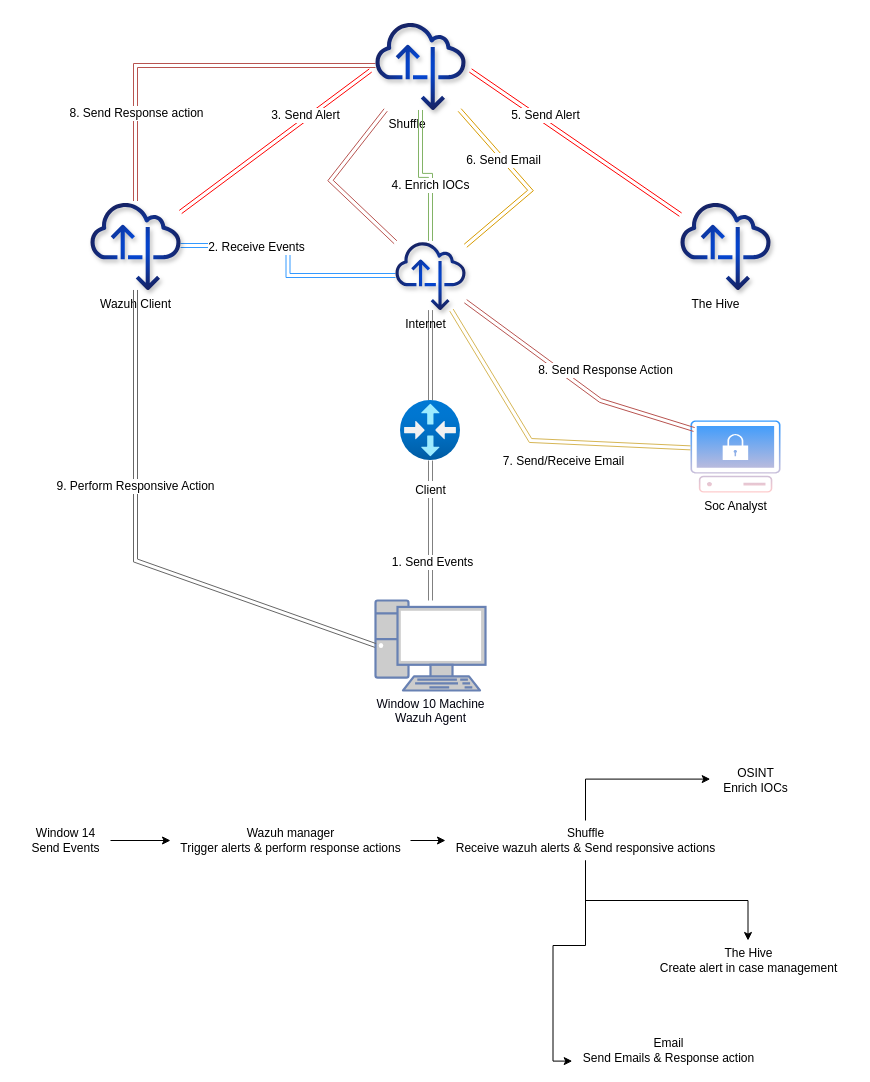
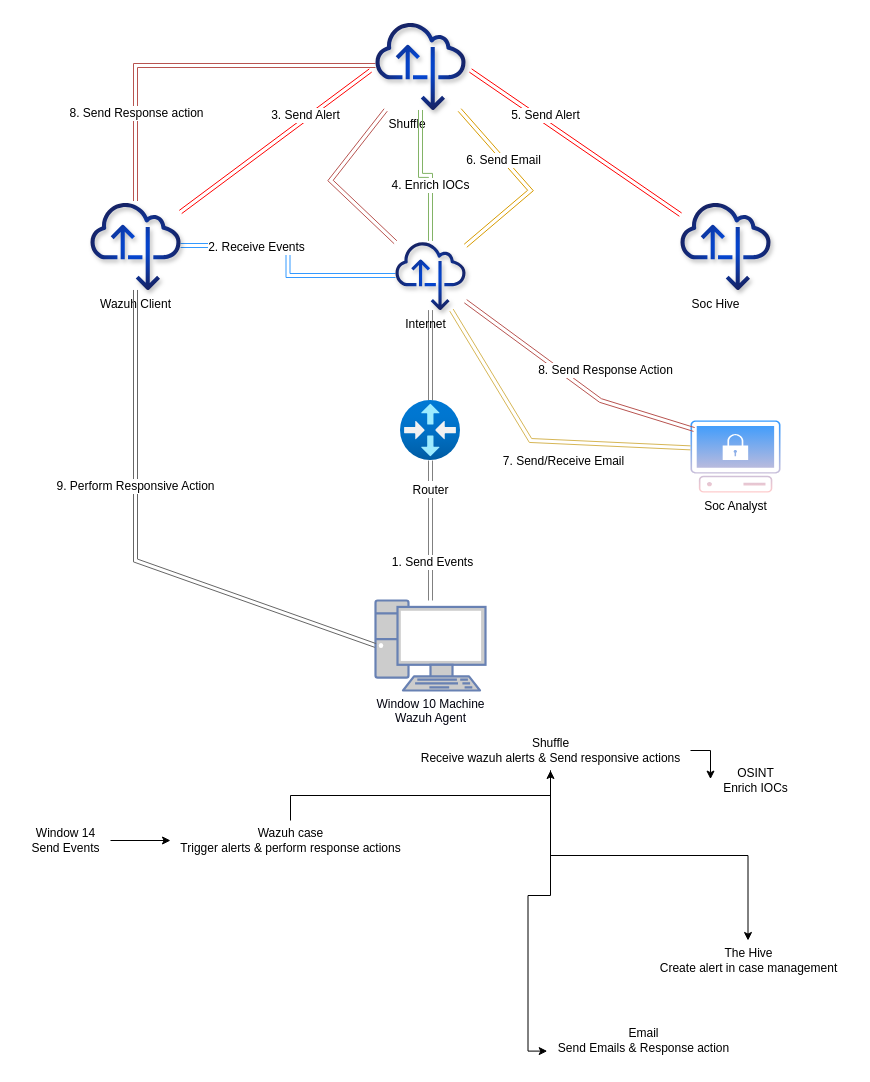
node "The Hive": label "The Hive" -> "Soc Hive"
node "Client": label "Client" -> "Router"
node "Wazuh manager Trigger alerts & perform response actions": label "Wazuh manager Trigger alerts & perform response actions" -> "Wazuh case Trigger alerts & perform response actions"
node "Shuffle Receive wazuh alerts & Send responsive actions": moved (586, 841) -> (551, 751)
node "Email Send Emails & Response action": moved (668, 1051) -> (643, 1041)
